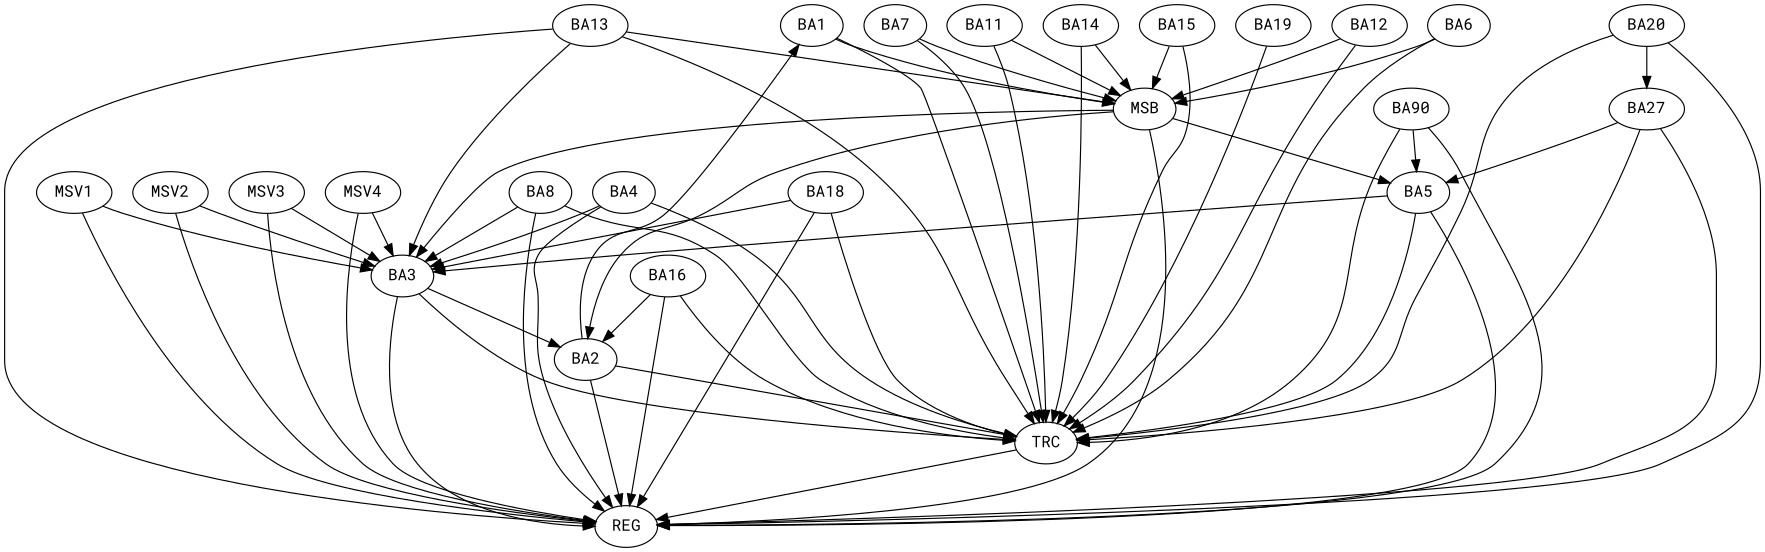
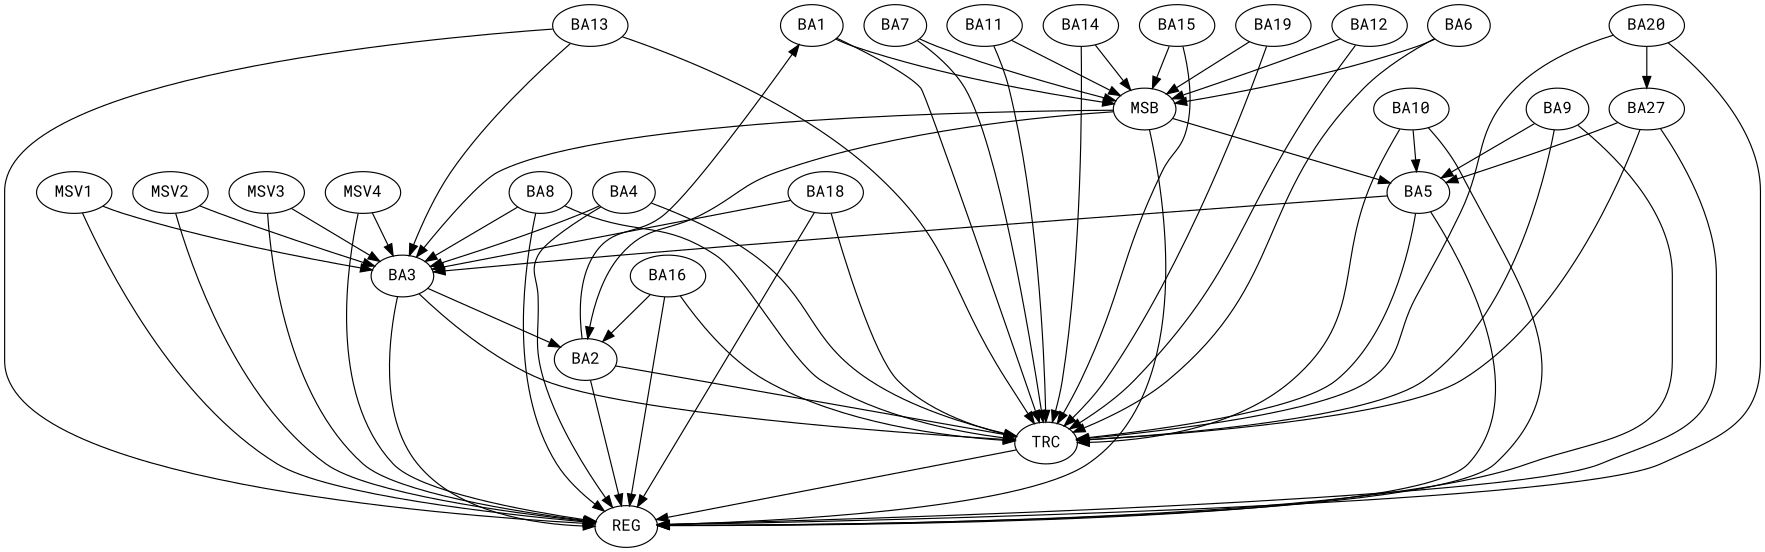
edge "BA13" -> "MSB": now "BA19" -> "MSB"
node "BA90": label "BA90" -> "BA10"
node "BA9": added
